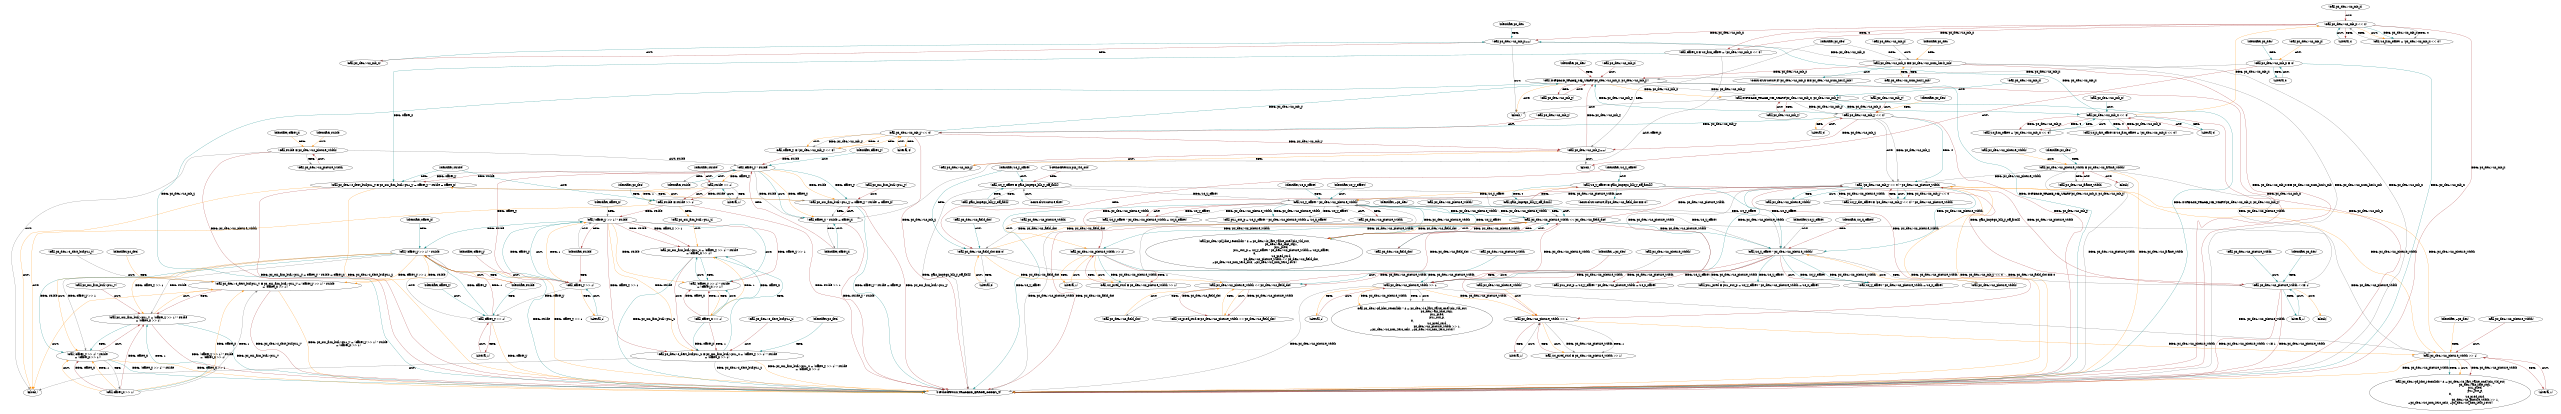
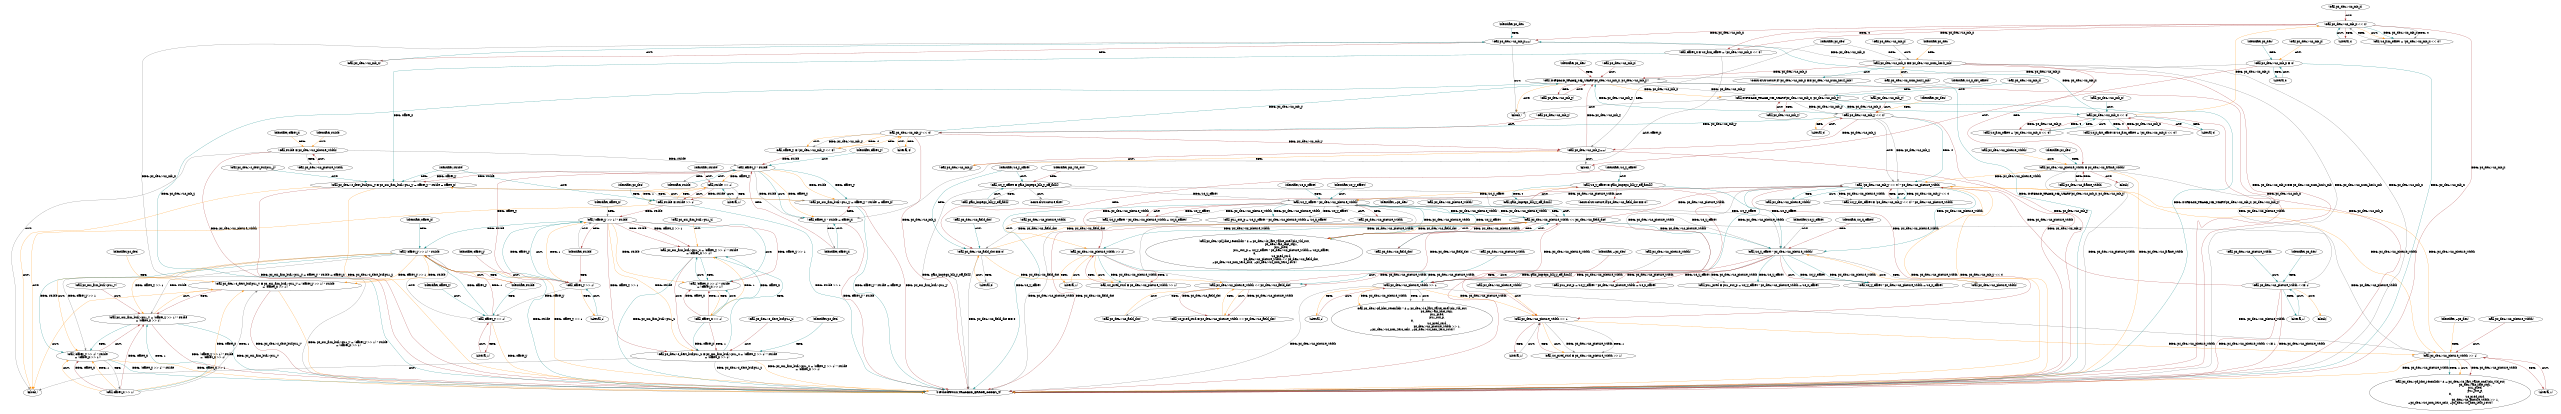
edge "(Call,ps_dec->u2_mb_x++)" -> "(MethodReturn,TRACE2D_ERROR_CODES_T)": added, label "DDG: ps_dec->u2_mb_x"
edge "(Call,ps_dec->u2_mb_x == ps_dec->u2_num_horiz_mb)" -> "(Call,ps_dec->u2_num_horiz_mb)": now "(Call,ps_dec->u2_mb_x == ps_dec->u2_num_horiz_mb)" -> "(Call,ps_dec->u2_picture_width = ps_dec->u2_frame_width)"
edge "(Call,ps_dec->u2_num_horiz_mb)" -> "(Call,ps_dec->u2_mb_x == ps_dec->u2_num_horiz_mb)": label "CFG: " -> "AST: "
node "(Identifier,u4_x_dst_offset)": added
edge "(Call,stride = ps_dec->u2_picture_width)" -> "(Call,offset_y * stride)": label "AST: stride" -> "DDG: stride"
node "(Call,ps_dec->s_dest_buf.pu1_y)": added
node "(MethodReturn,pi2_vld_out)": label "(MethodReturn,pi2_vld_out)" -> "(Identifier,pi2_vld_out)"
edge "(Call,ps_dec->u2_picture_width = ps_dec->u2_frame_width)" -> "(Call,(ps_dec->u2_mb_y << 4) * ps_dec->u2_picture_width)": color gray40 -> darkorange
edge "(Call,ps_dec->u2_frame_width)" -> "(Call,ps_dec->u2_picture_width = ps_dec->u2_frame_width)": label "AST: " -> "DDG: "
node "(Call,ps_cur_frm_buf->pu1_y)": removed
edge "(Call,u4_y_offset = gai2_impeg2_blk_y_off_frm[i])" -> "(ControlStructure,if(ps_dec->u2_field_dct == 0))": color teal -> brown
edge "(Call,gai2_impeg2_blk_y_off_fld[i])" -> "(Call,u4_y_offset = gai2_impeg2_blk_y_off_fld[i])": label "DDG: " -> "AST: "
edge "(Call,gai2_impeg2_blk_y_off_frm[i])" -> "(Call,u4_y_offset = gai2_impeg2_blk_y_off_frm[i])": label "DDG: " -> "AST: "
edge "(ControlStructure,else)" -> "(Call,u4_y_offset = gai2_impeg2_blk_y_off_fld[i])": reversed
edge "(Call,u4_y_offset = gai2_impeg2_blk_y_off_frm[i])" -> "(Call,ps_dec->u2_picture_width <<= 1)": now "(Call,u4_y_offset = gai2_impeg2_blk_y_off_frm[i])" -> "(MethodReturn,TRACE2D_ERROR_CODES_T)"
edge "(Call,ps_cur_frm_buf->pu1_y + offset_y * stride + offset_x)" -> "(Call,offset_y * stride + offset_x)": removed, label "CFG:"
edge "(Call,stride = stride >> 1)" -> "(Call,ps_cur_frm_buf->pu1_u)": now "(Call,stride = stride >> 1)" -> "(Call,stride >> 1)"
edge "(Call,offset_y * stride + offset_x)" -> "(Call,ps_cur_frm_buf->pu1_y + offset_y * stride + offset_x)": label "AST: " -> "CFG: "
node "(Call,ps_dec->s_dest_buf.pu1_v)": removed
edge "(Call,ps_dec->u2_field_dct == 0)" -> "(Call,ps_dec->u2_picture_width <<= 1)": now "(Call,ps_dec->u2_field_dct == 0)" -> "(MethodReturn,TRACE2D_ERROR_CODES_T)"
edge "(Call,stride = stride >> 1)" -> "(MethodReturn,TRACE2D_ERROR_CODES_T)": color brown -> teal
edge "(Call,offset_y * stride + offset_x)" -> "(MethodReturn,TRACE2D_ERROR_CODES_T)": label "DDG: stride_y * stride" -> "DDG: offset_y * stride"
edge "(Call,ps_dec->u2_mb_y++)" -> "(MethodReturn,TRACE2D_ERROR_CODES_T)": added, label "DDG: ps_dec->u2_mb_y"
